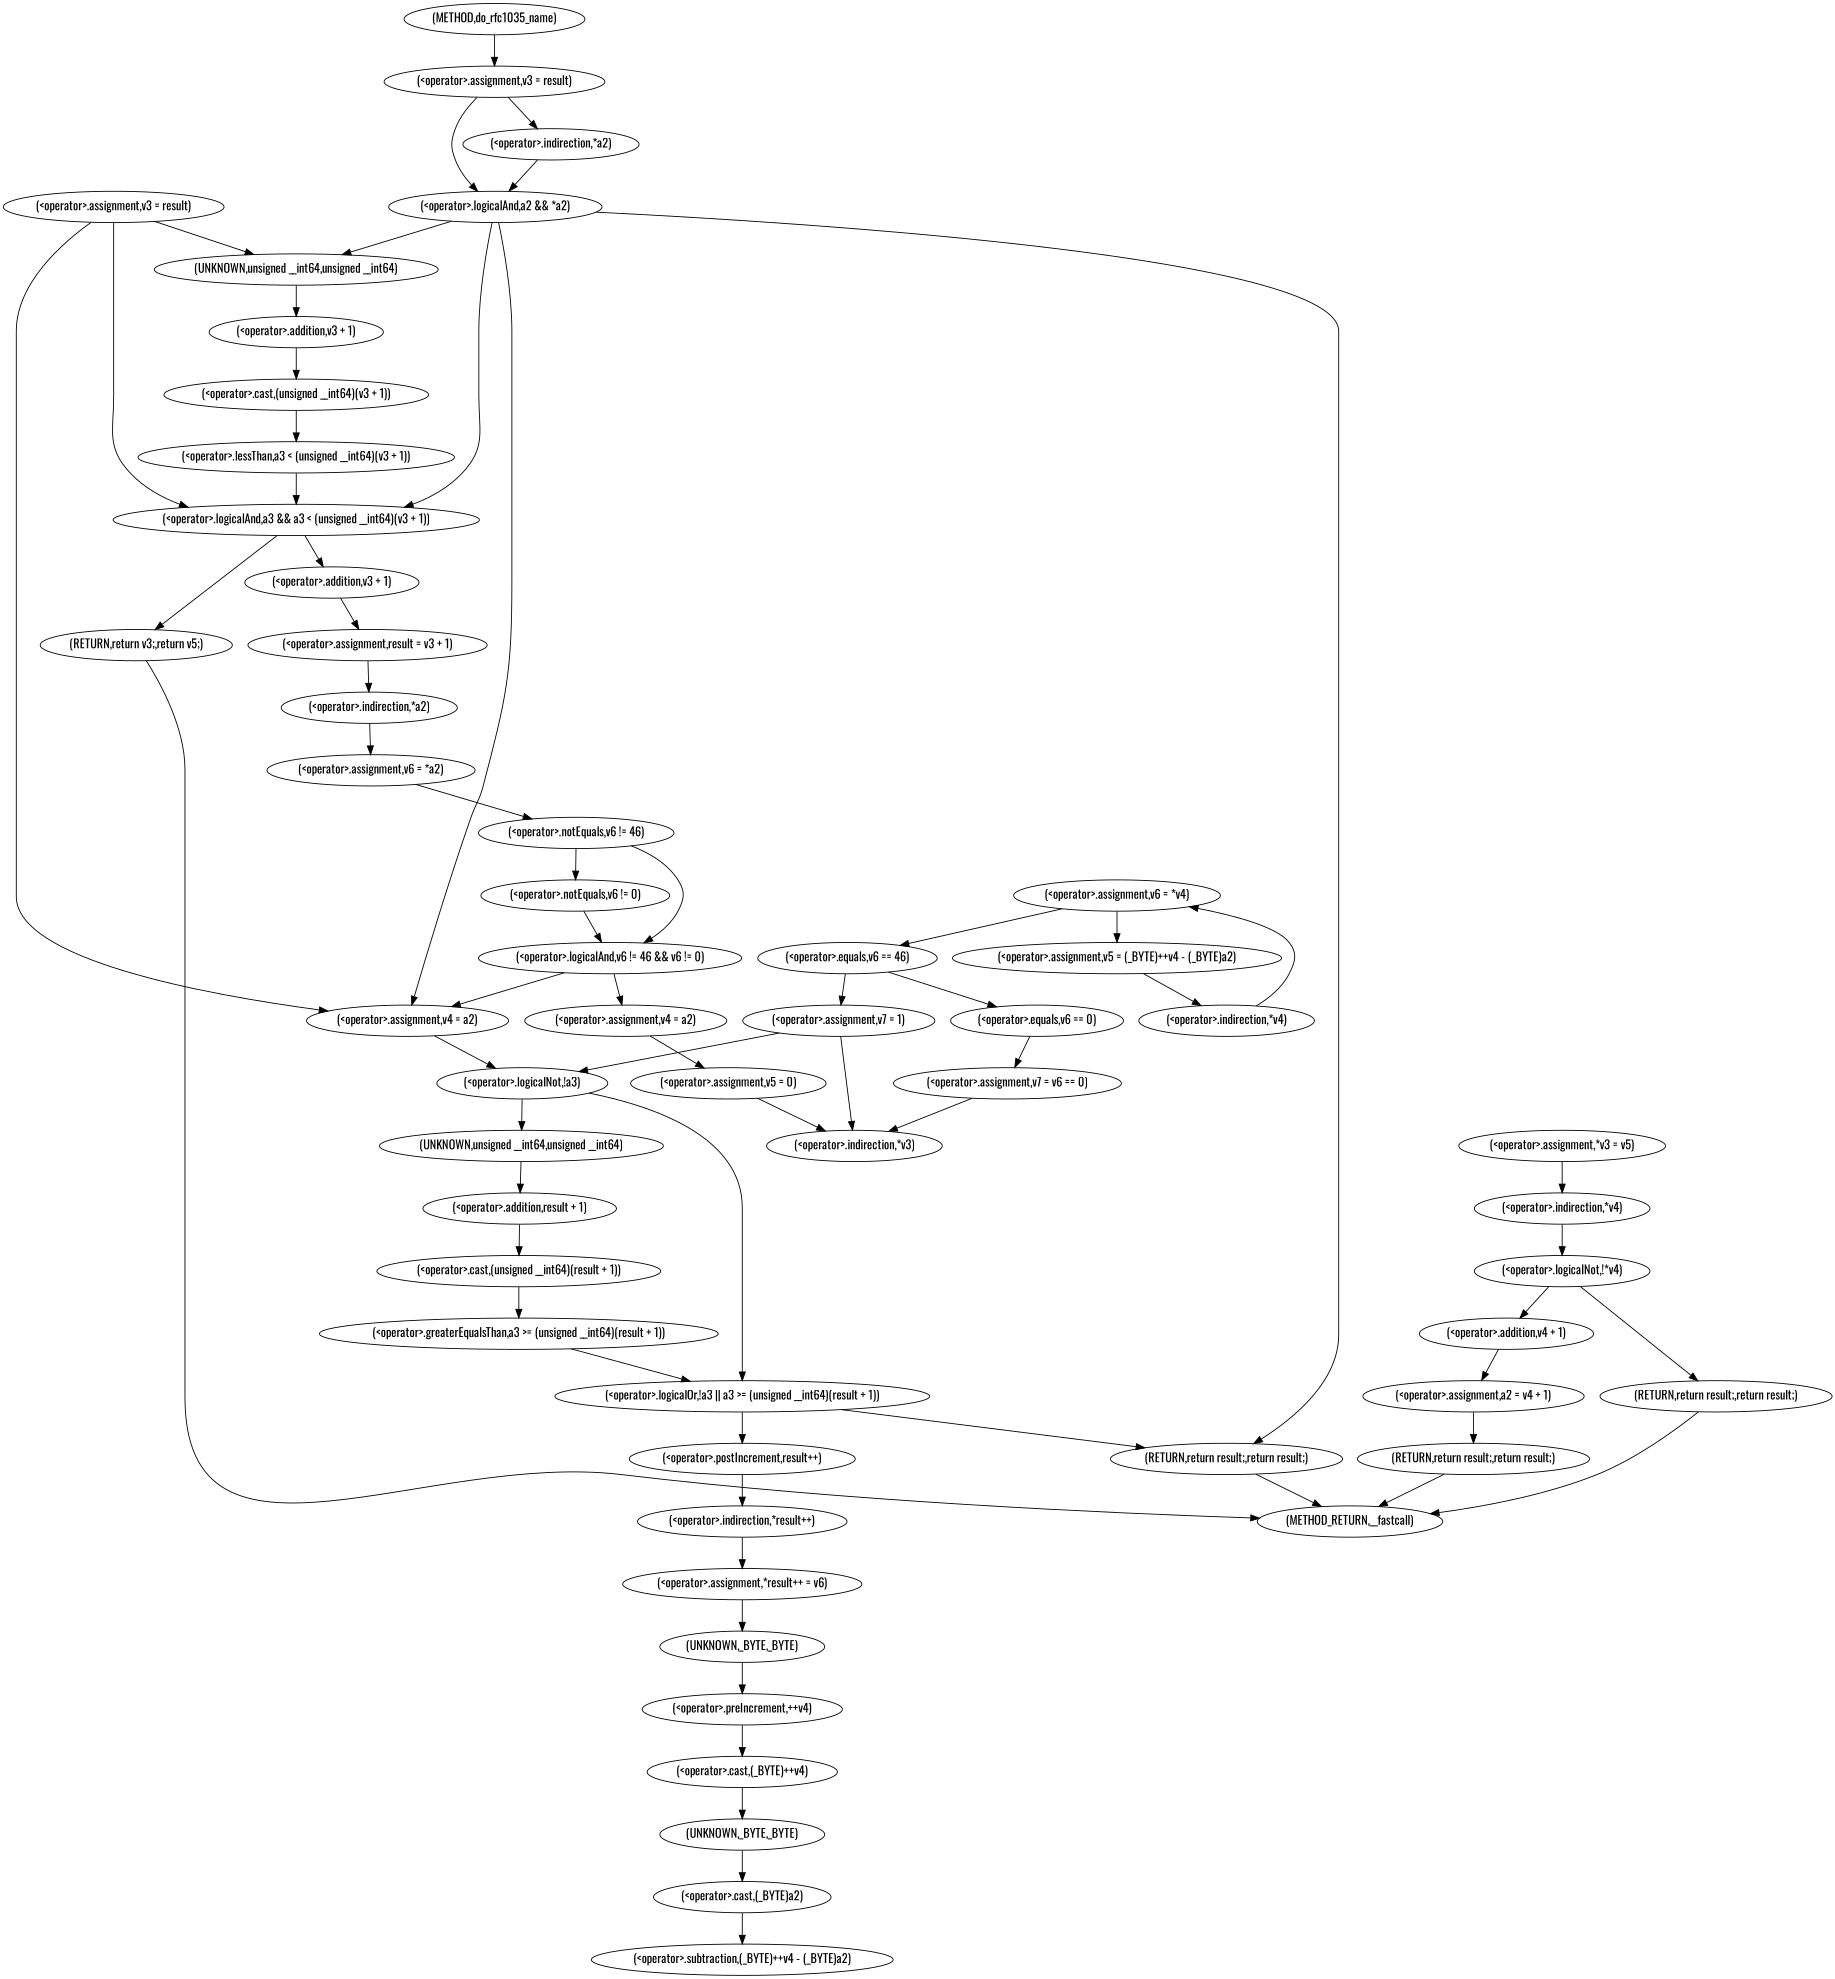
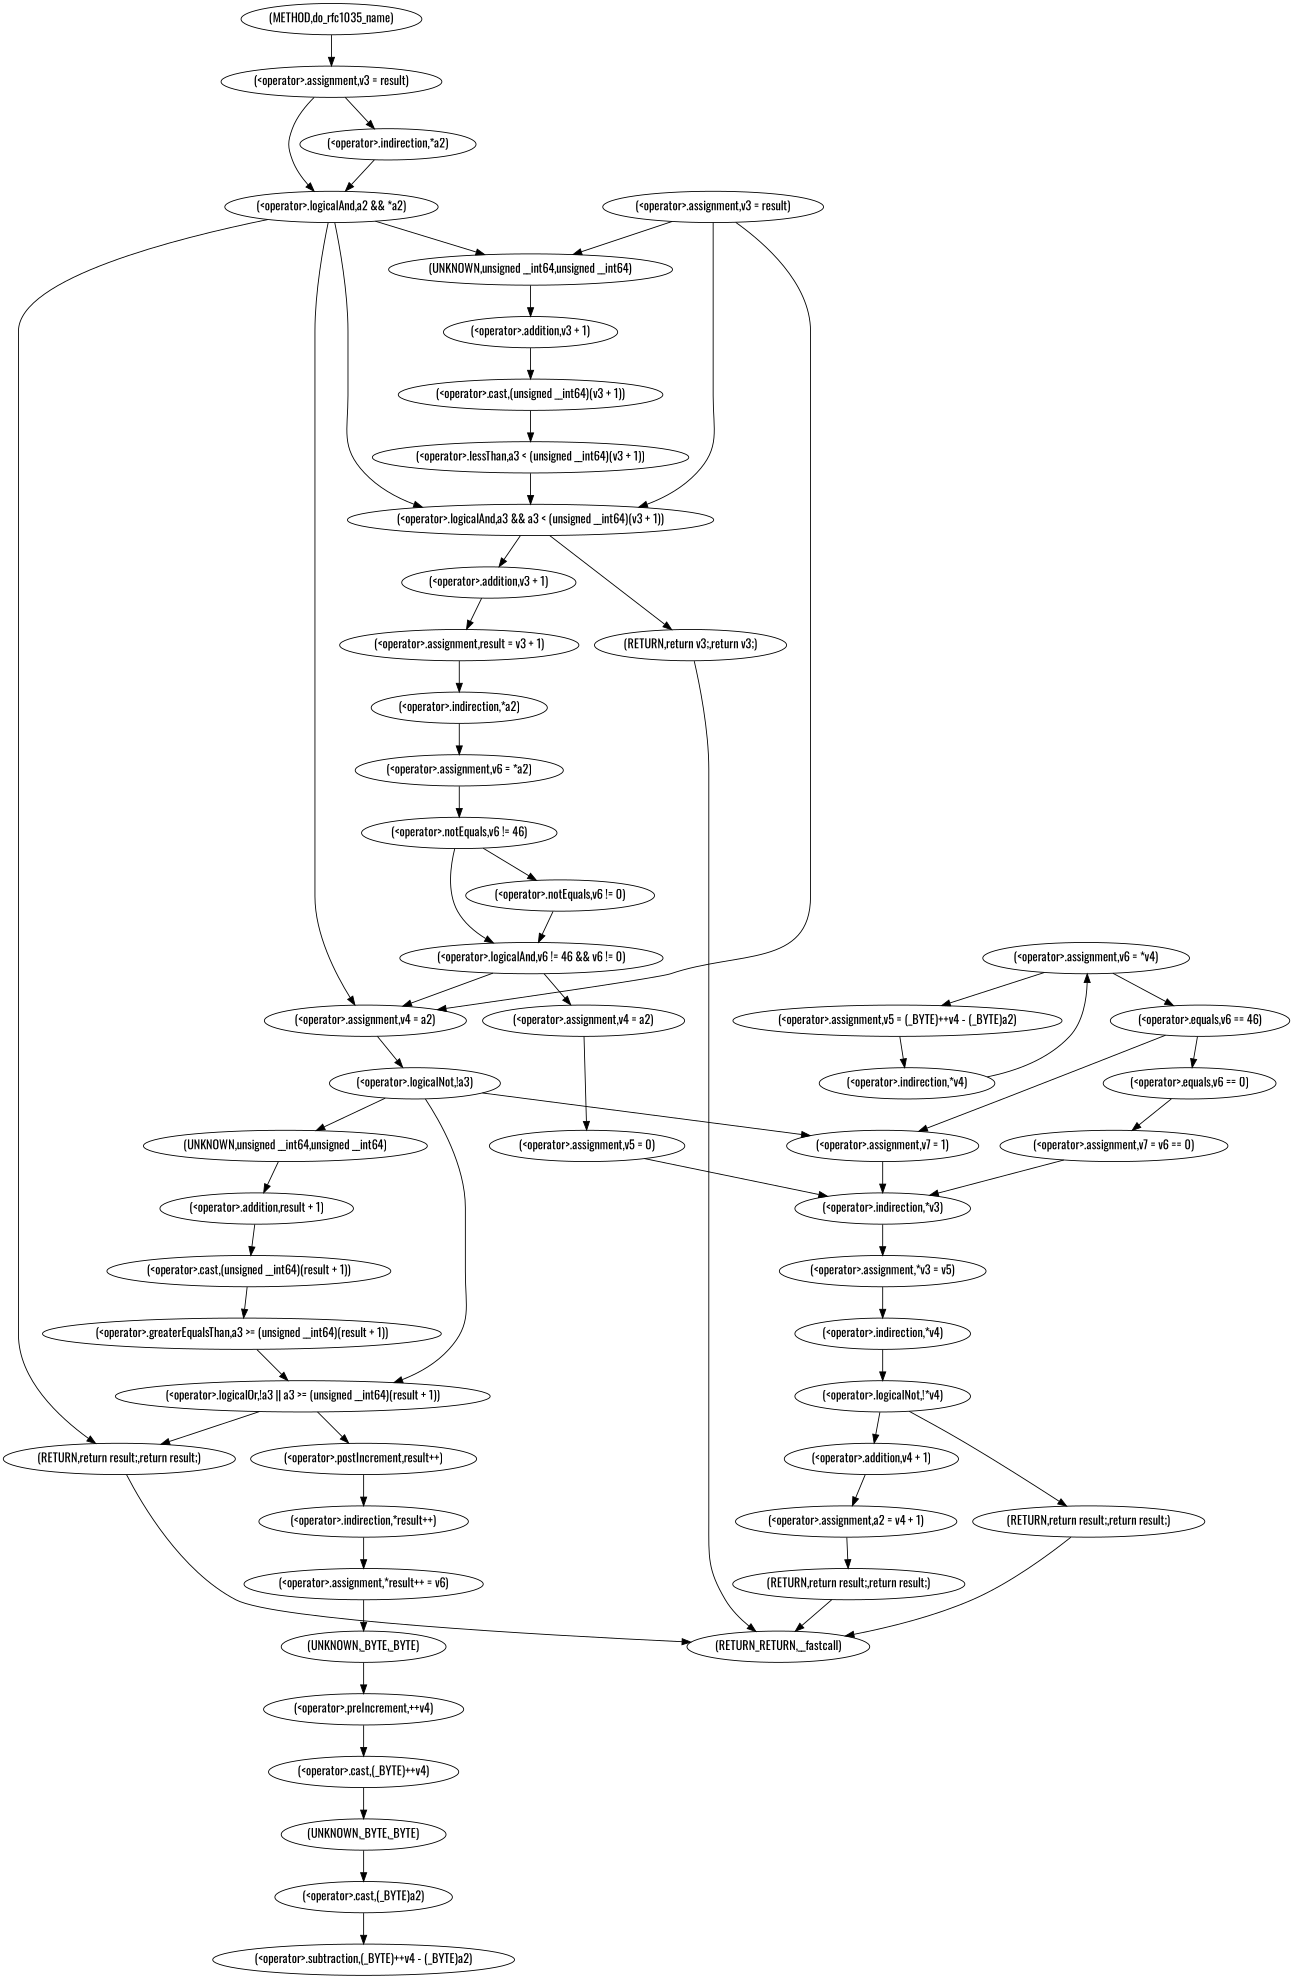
node "(RETURN,return v3;,return v5;)": label "(RETURN,return v3;,return v5;)" -> "(RETURN,return v3;,return v3;)"
edge "(<operator>.assignment,v7 = 1)" -> "(<operator>.logicalNot,!a3)": reversed
edge "(<operator>.indirection,*v3)" -> "(<operator>.assignment,*v3 = v5)": added
node "(METHOD_RETURN,__fastcall)": label "(METHOD_RETURN,__fastcall)" -> "(RETURN_RETURN,__fastcall)"
